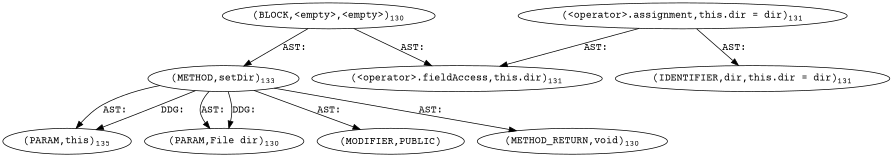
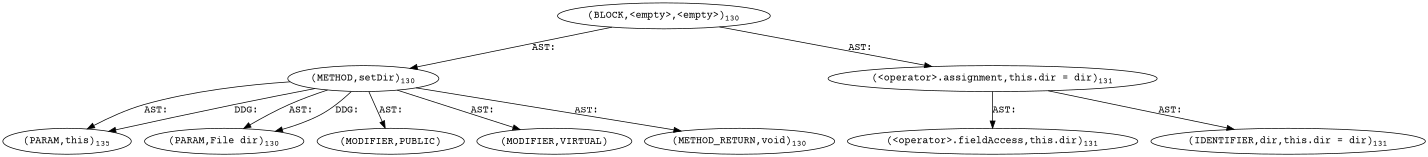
edge "(BLOCK,<empty>,<empty>)" -> "(<operator>.fieldAccess,this.dir)": now "(BLOCK,<empty>,<empty>)" -> "(<operator>.assignment,this.dir = dir)"
node "(METHOD,setDir)": text "133" -> "130"
node "(MODIFIER,VIRTUAL)": added
